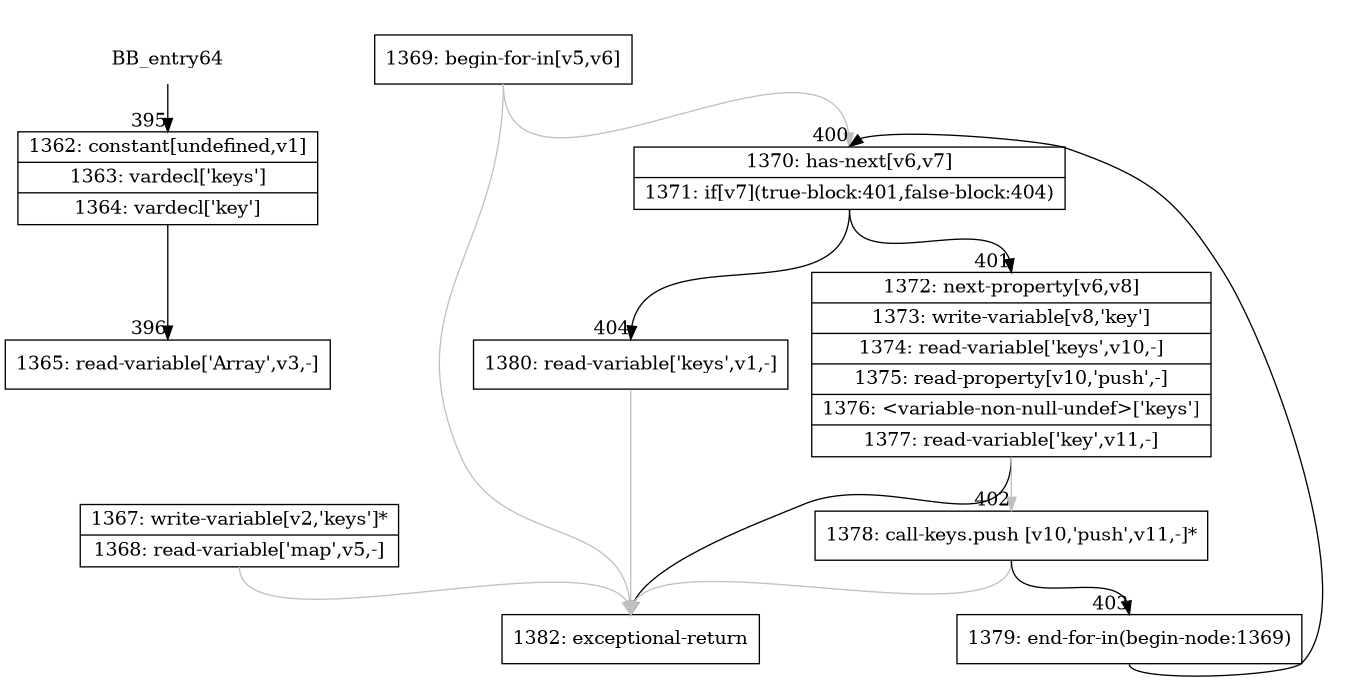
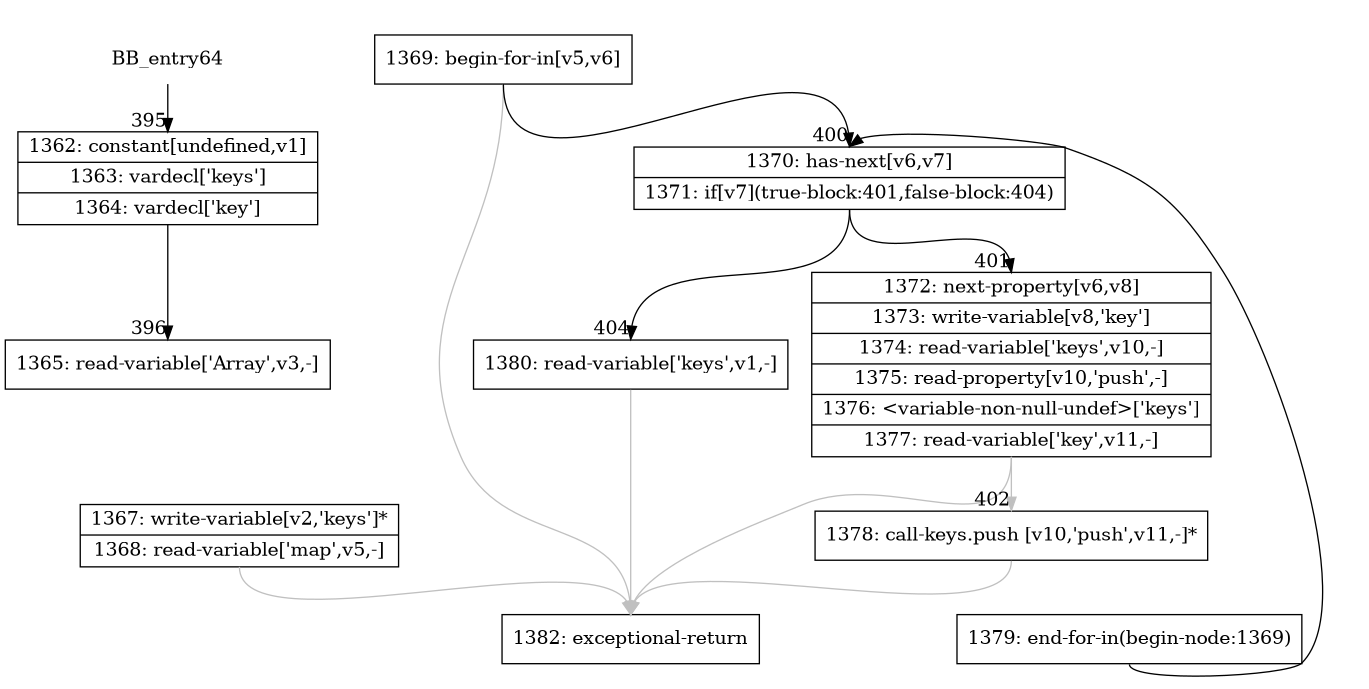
edge "1369: begin-for-in[v5,v6]" -> "1370: has-next[v6,v7]": color gray -> black
edge "1372: next-property[v6,v8]" -> "1382: exceptional-return": color black -> gray
edge "1378: call-keys.push [v10,'push',v11,-]*" -> "1379: end-for-in(begin-node:1369)": removed
